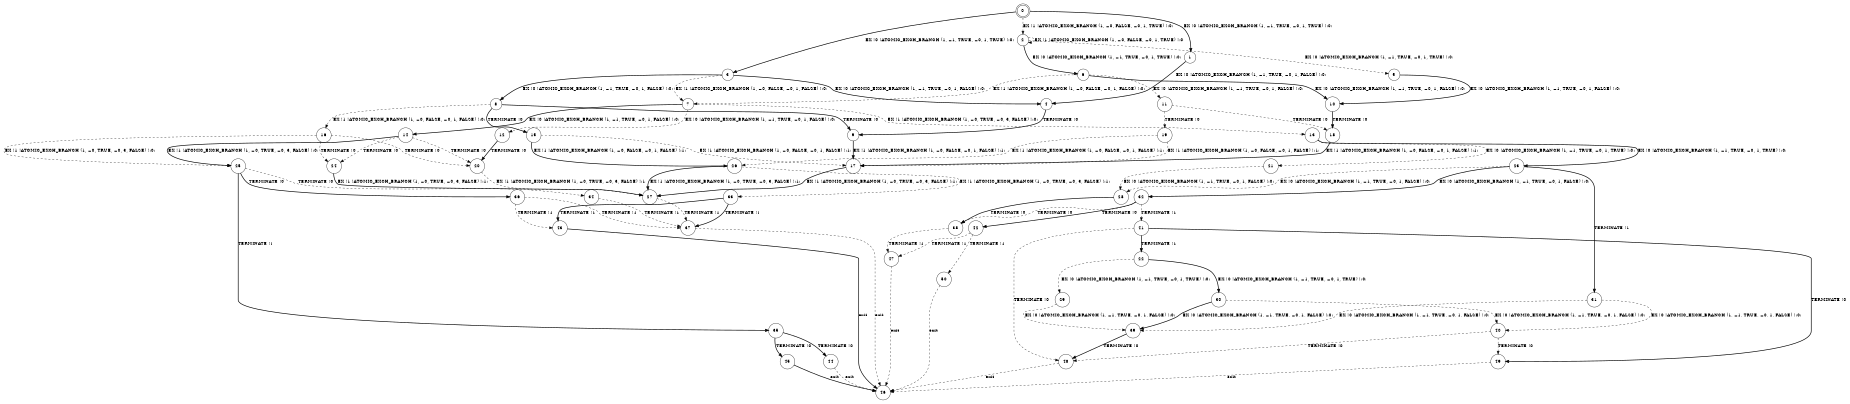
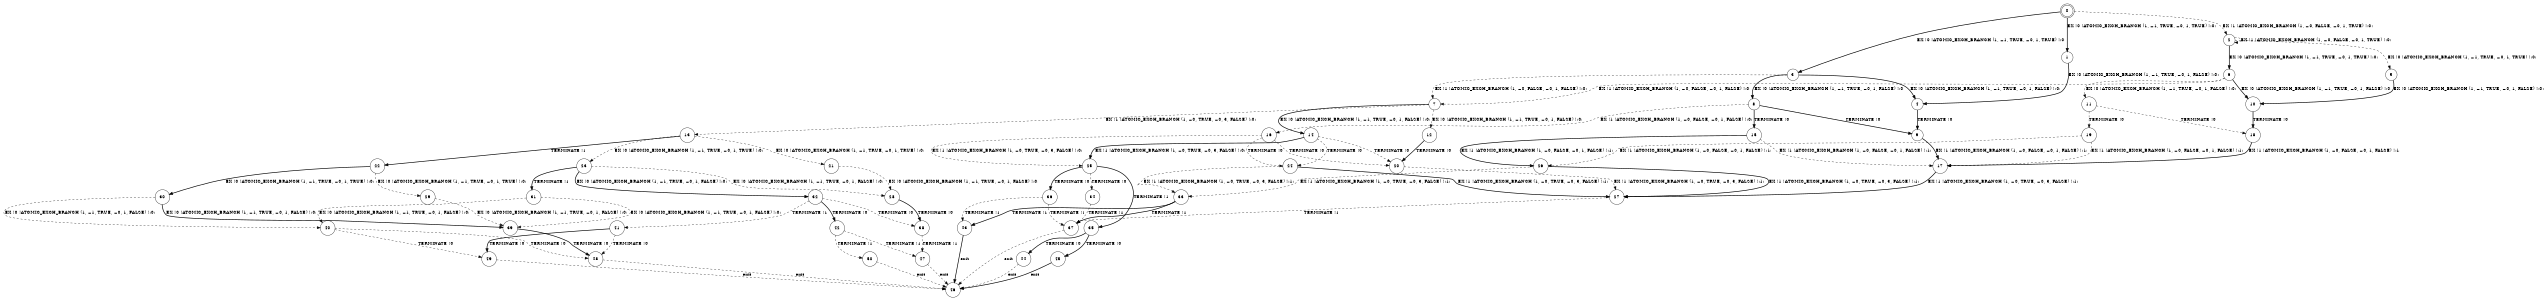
edge "13" -> "23": style bold -> dashed
edge "24" -> "33": added, label "EX !1 !ATOMIC_EXCH_BRANCH (1, +0, TRUE, +0, 3, FALSE) !:1:"
edge "41" -> "22": now "13" -> "22"
